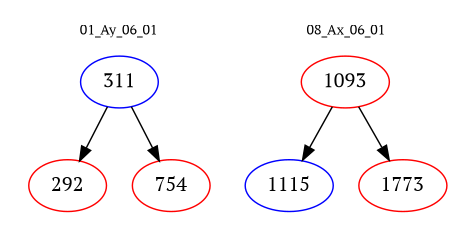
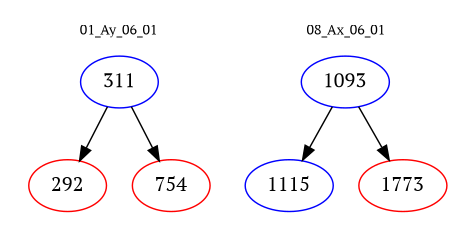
node "1093": color red -> blue
